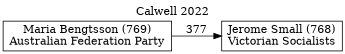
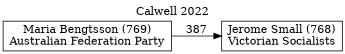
edge "Maria Bengtsson (769) Australian Federation Party" -> "Jerome Small (768) Victorian Socialists": label "377" -> "387"
